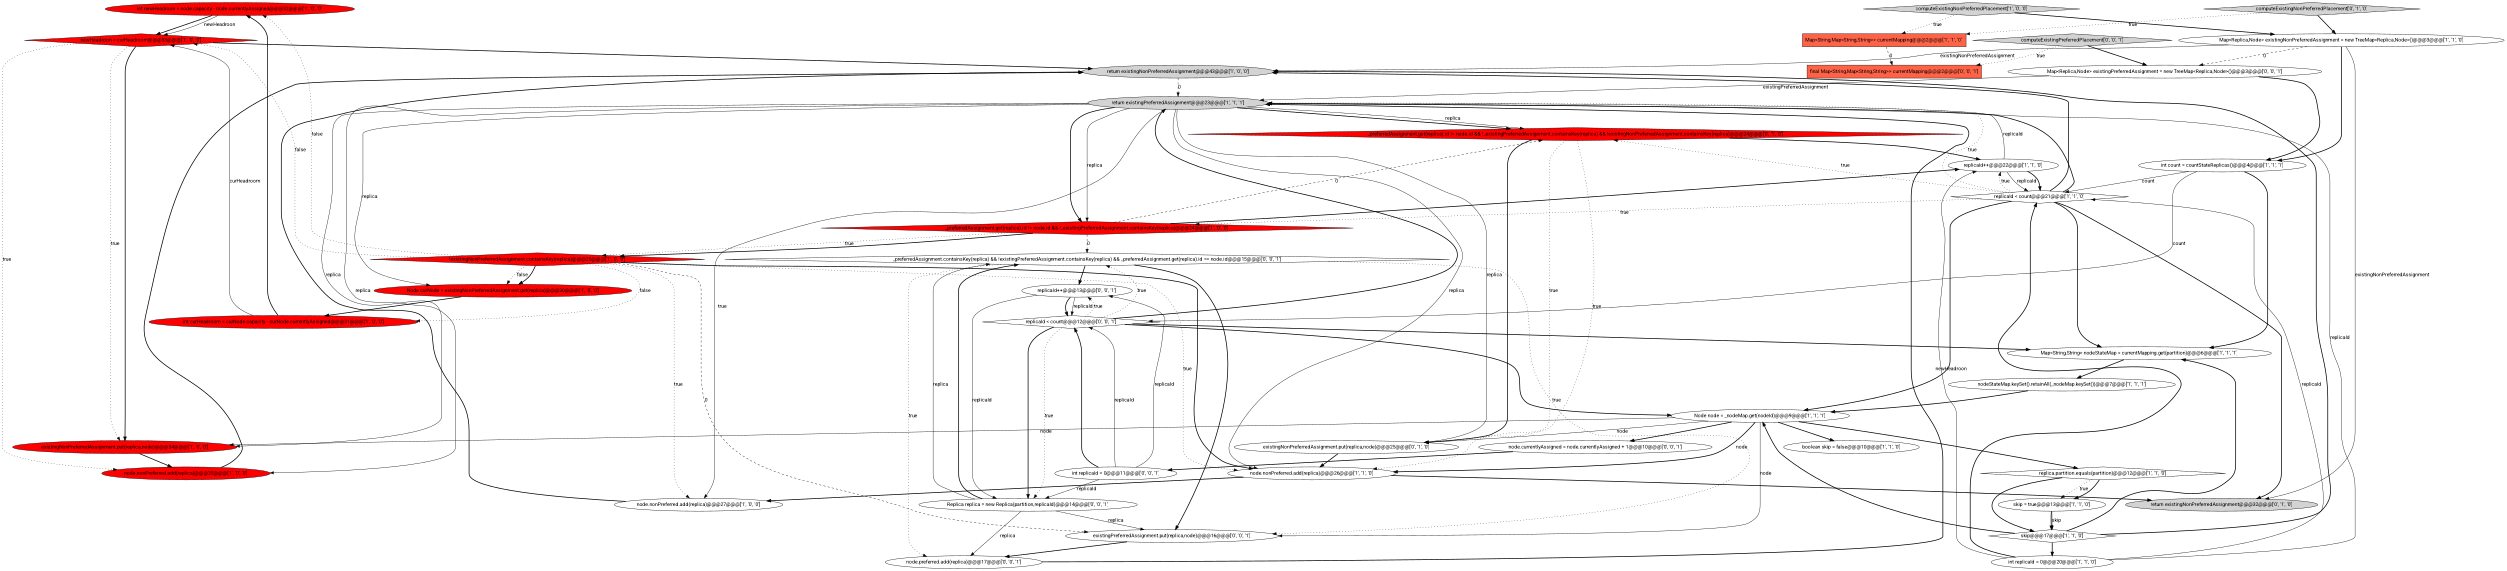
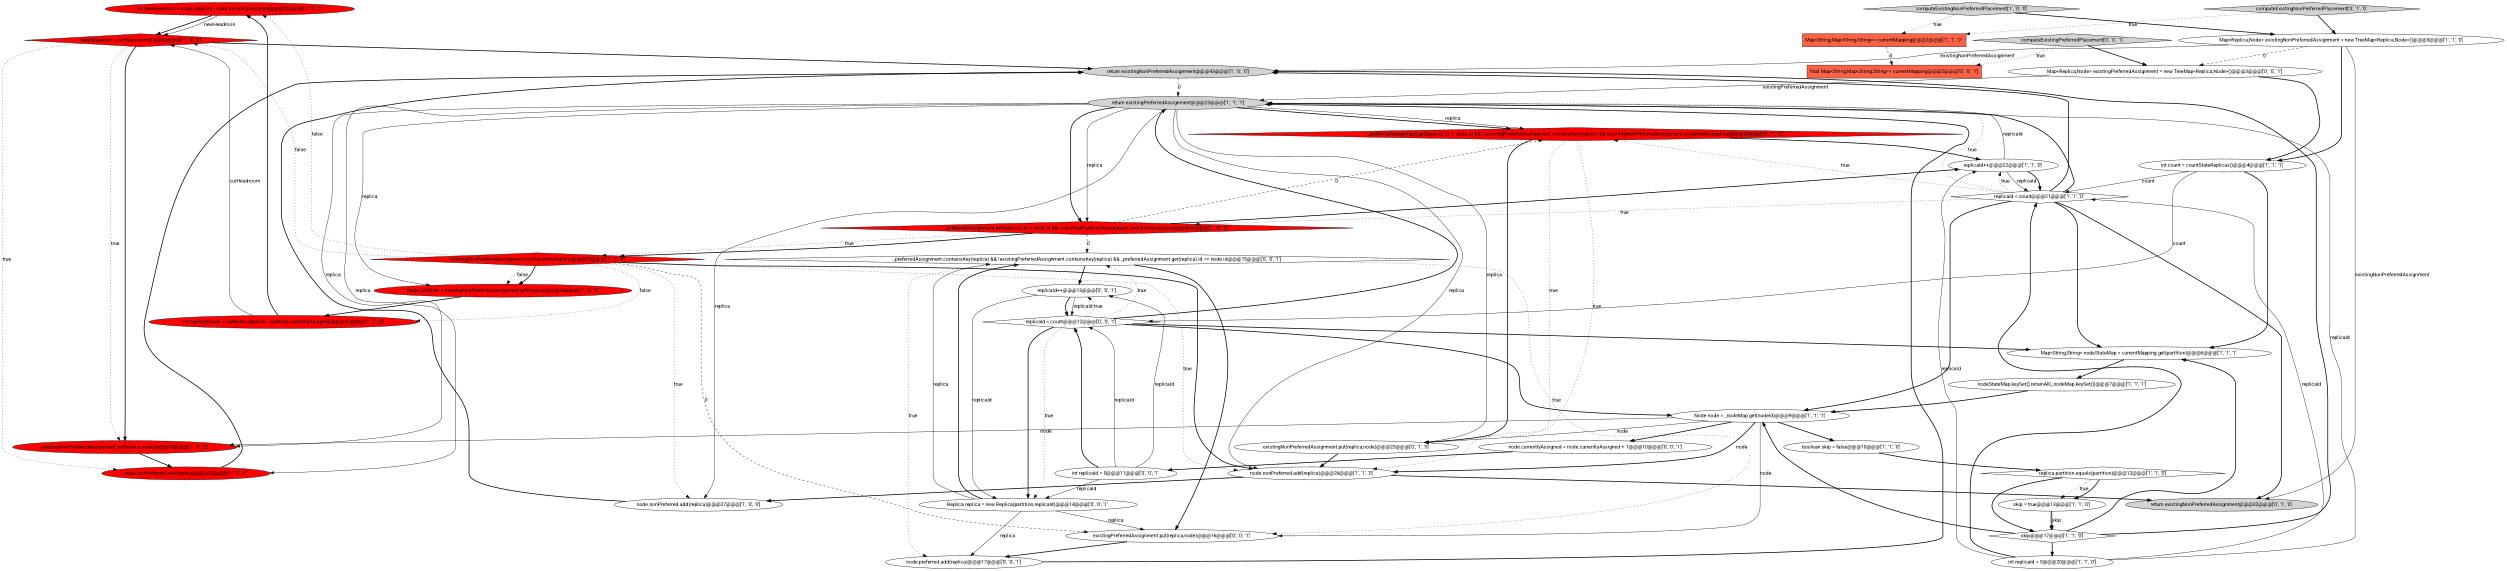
edge "return existingPreferredAssignment@@@23@@@['1', '1', '1']" -> "node.nonPreferred.add(replica)@@@27@@@['1', '0', '0']": label "true" -> "replica"
edge "int replicaId = 0@@@20@@@['1', '1', '0']" -> "replicaId++@@@22@@@['1', '1', '0']": label "newHeadroon" -> "replicaId"
edge "Node node = _nodeMap.get(nodeId)@@@9@@@['1', '1', '1']" -> "replica.partition.equals(partition)@@@12@@@['1', '1', '0']": now "boolean skip = false@@@10@@@['1', '1', '0']" -> "replica.partition.equals(partition)@@@12@@@['1', '1', '0']"
